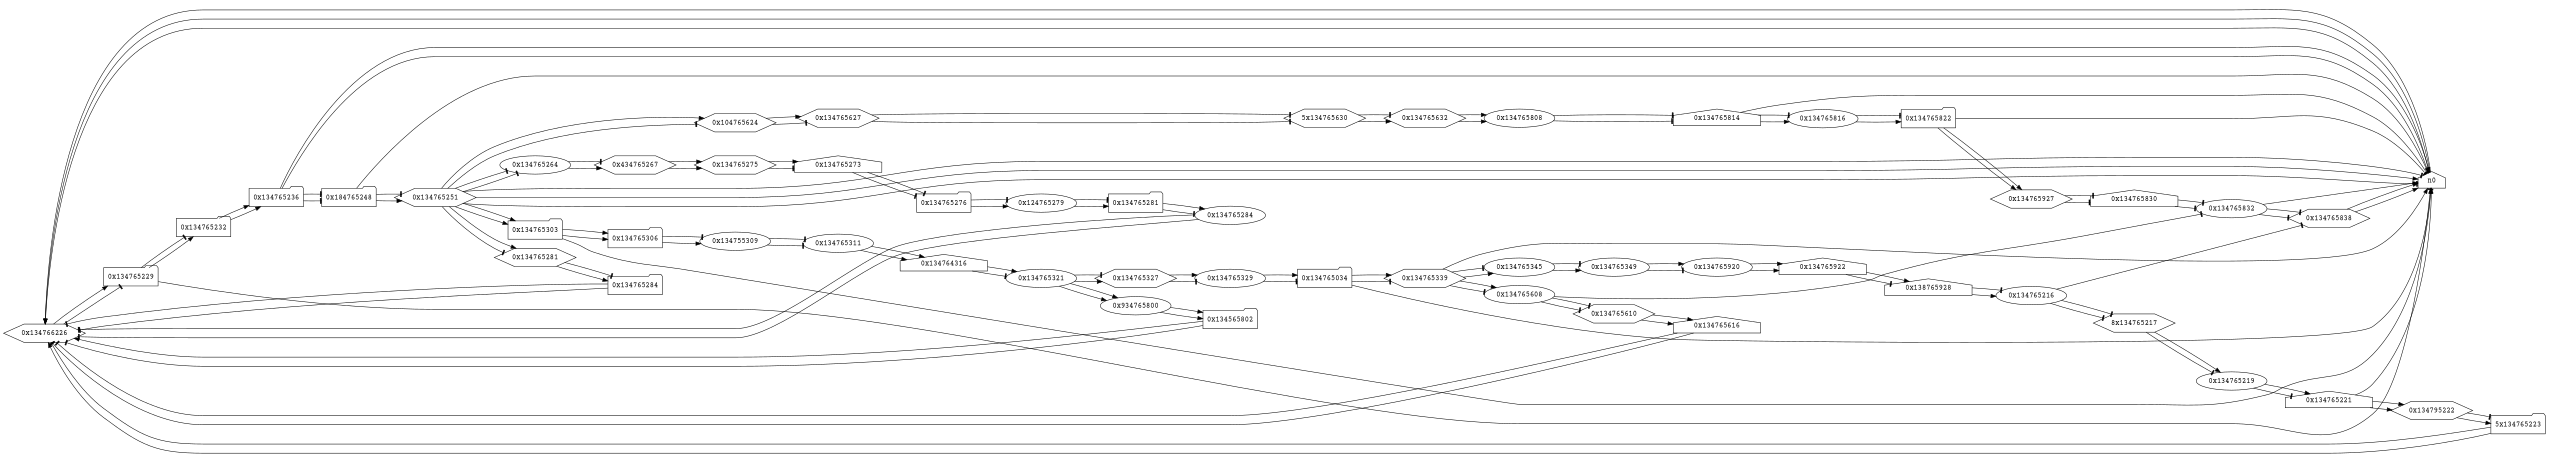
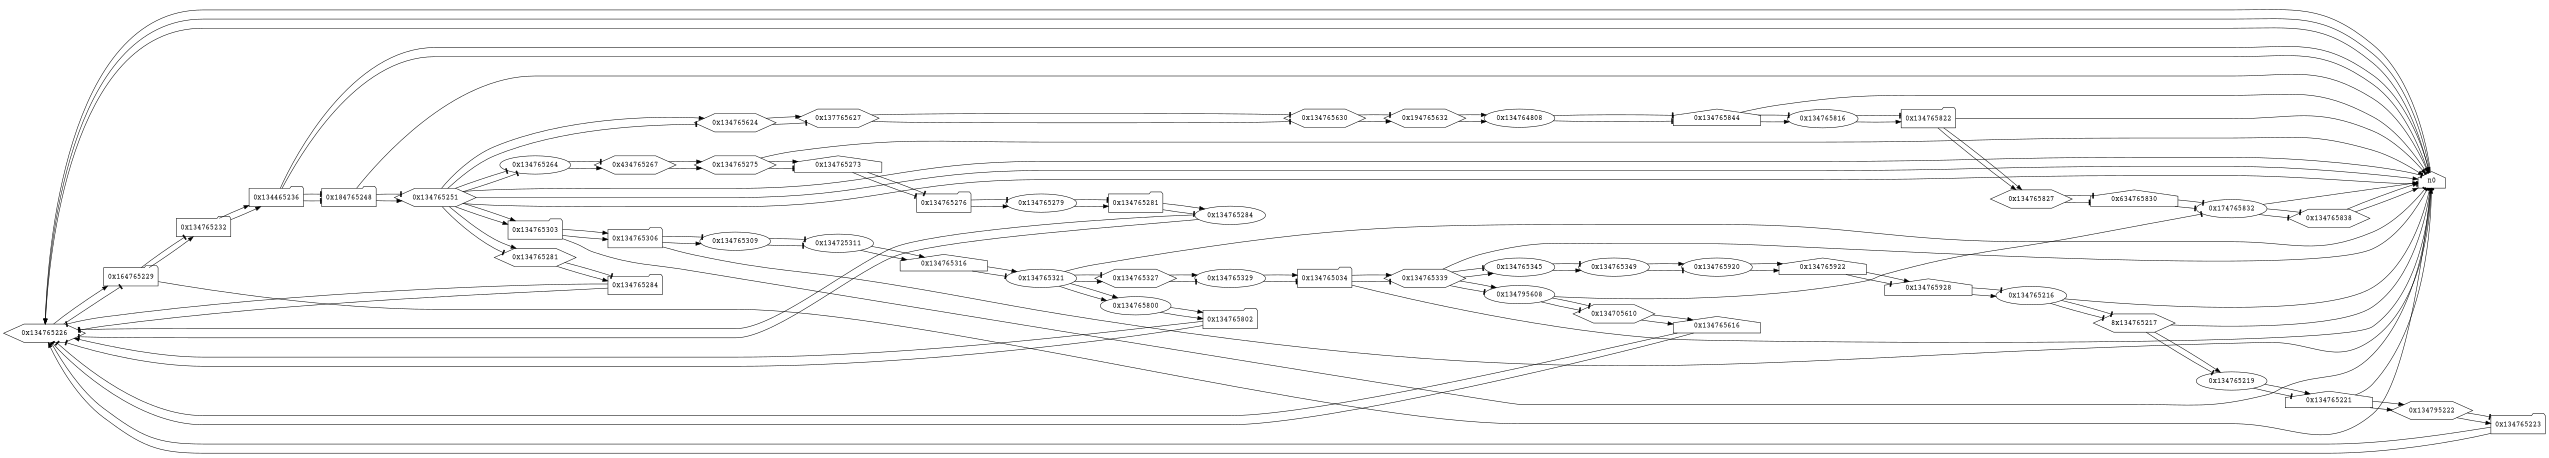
edge "0x184765248" -> "n0": arrowhead tee -> normal
node "0x134765627": label "0x134765627" -> "0x137765627"
node "5x134765630": label "5x134765630" -> "0x134765630"
node "0x134765632": label "0x134765632" -> "0x194765632"
node "0x134765808": label "0x134765808" -> "0x134764808"
node "0x134765814": label "0x134765814" -> "0x134765844"
edge "0x134765822" -> "n0": arrowhead tee -> normal
node "0x104765624": label "0x104765624" -> "0x134765624"
edge "0x134765275" -> "n0": added
node "0x134765236": label "0x134765236" -> "0x134465236"
node "0x134765927": label "0x134765927" -> "0x134765827"
node "0x134765830": label "0x134765830" -> "0x634765830"
node "0x124765279": label "0x124765279" -> "0x134765279"
node "0x134765832": label "0x134765832" -> "0x174765832"
edge "0x134765321" -> "n0": added
node "0x134755309": label "0x134755309" -> "0x134765309"
node "0x134765311": label "0x134765311" -> "0x134725311"
edge "0x134765339" -> "n0": arrowhead normal -> tee
edge "0x134765216" -> "0x134765838": now "0x134765216" -> "n0"
node "0x134764316": label "0x134764316" -> "0x134765316"
node "0x134765229": label "0x134765229" -> "0x164765229"
edge "0x134765221" -> "n0": arrowhead normal -> tee
node "0x138765928": label "0x138765928" -> "0x134765928"
node "0x134765608": label "0x134765608" -> "0x134795608"
node "0x934765800": label "0x934765800" -> "0x134765800"
node "0x134765610": label "0x134765610" -> "0x134705610"
edge "8x134765217" -> "n0": added
node "0x134565802": label "0x134565802" -> "0x134765802"
node "0x134766226": label "0x134766226" -> "0x134765226"
edge "0x134765034" -> "n0": arrowhead normal -> tee
edge "0x134765306" -> "n0": added
edge "0x134765303" -> "n0": arrowhead normal -> tee
node "5x134765223": label "5x134765223" -> "0x134765223"
